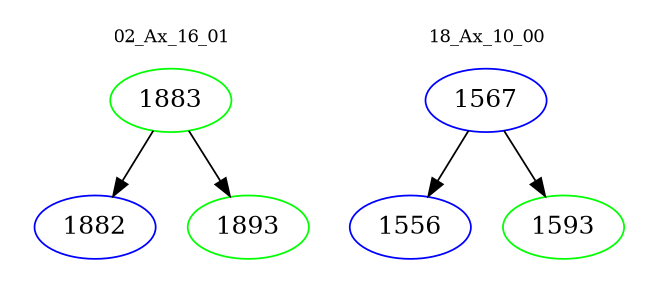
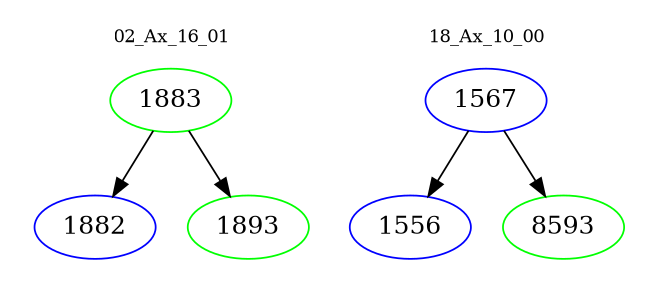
node "1593": label "1593" -> "8593"
